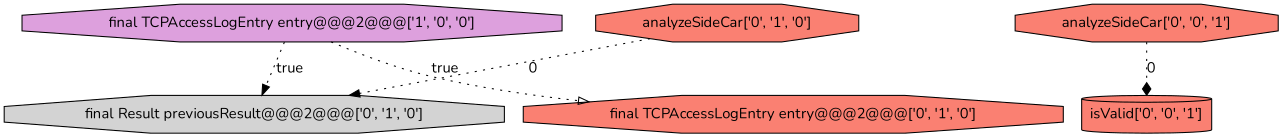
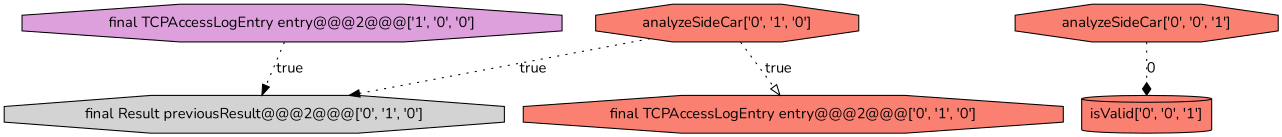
edge "analyzeSideCar['0', '1', '0']" -> "final Result previousResult@@@2@@@['0', '1', '0']": label "0" -> "true"
edge "final TCPAccessLogEntry entry@@@2@@@['1', '0', '0']" -> "final TCPAccessLogEntry entry@@@2@@@['0', '1', '0']": now "analyzeSideCar['0', '1', '0']" -> "final TCPAccessLogEntry entry@@@2@@@['0', '1', '0']"
